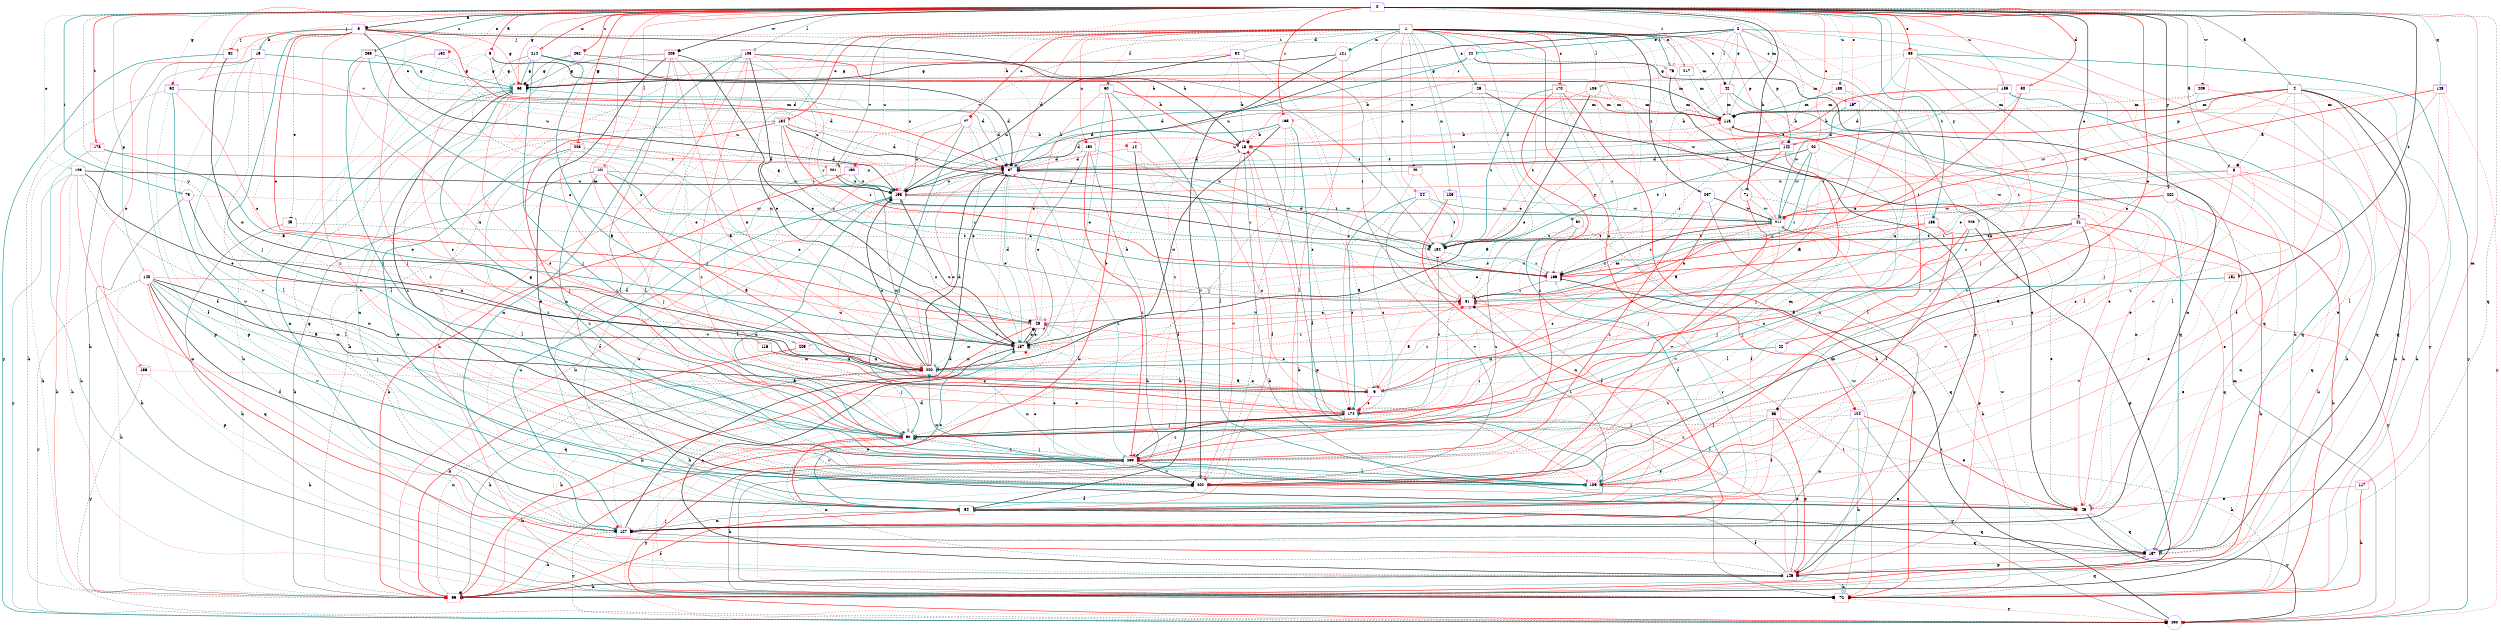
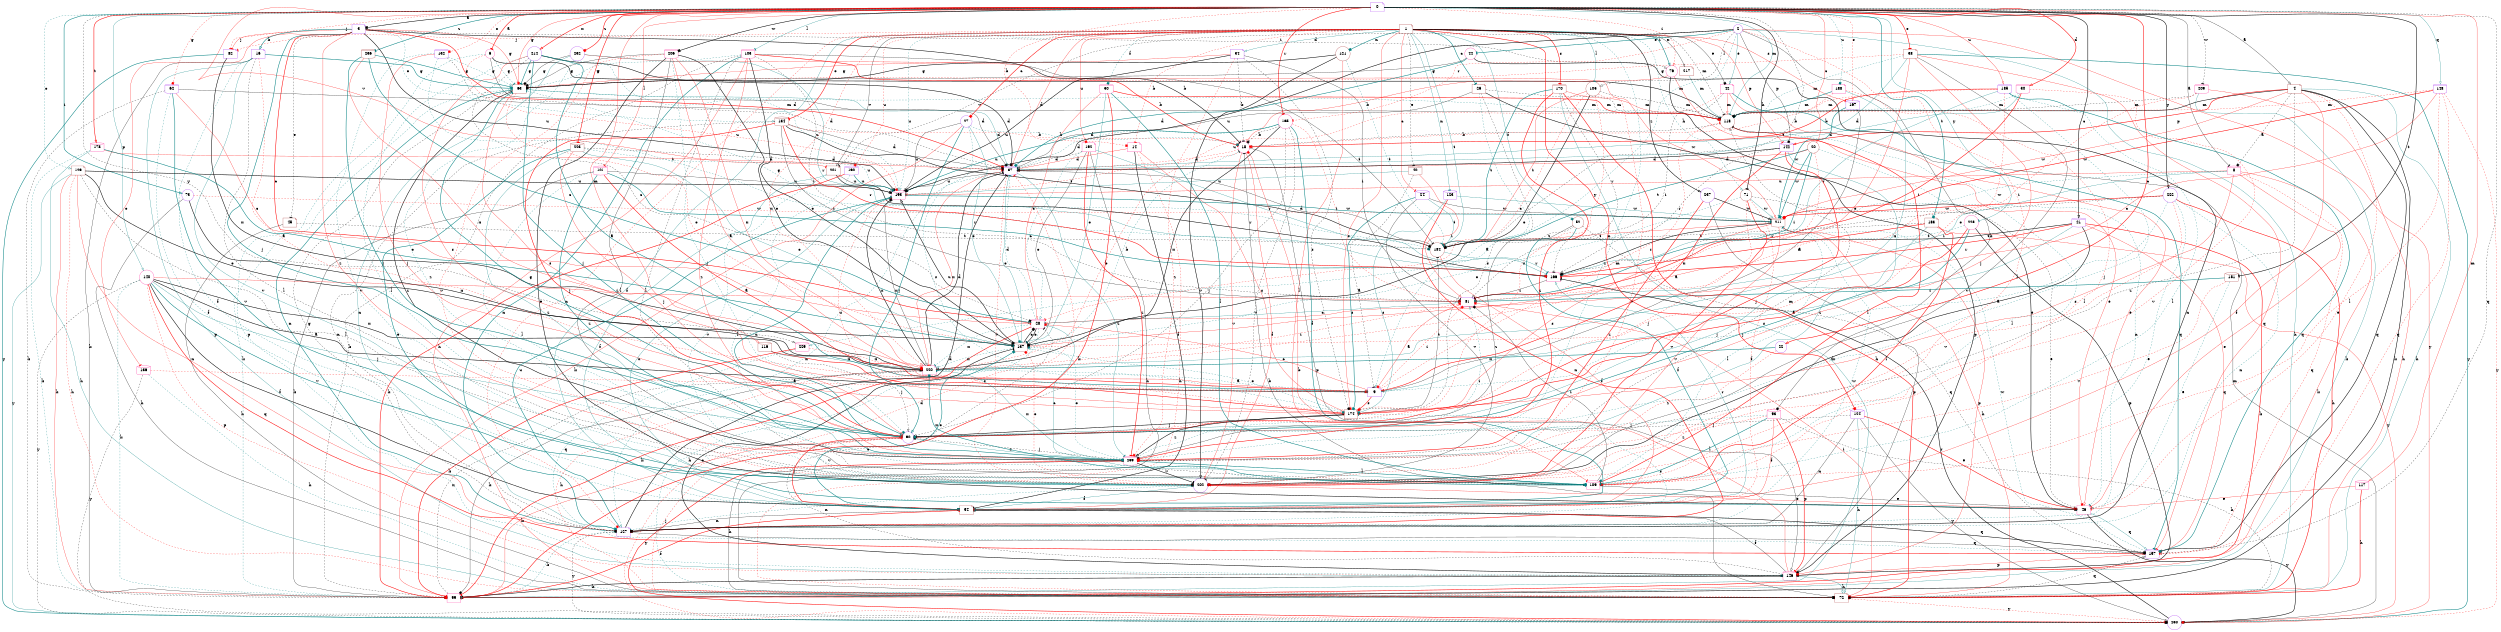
node "38": shape cylinder -> note
